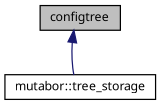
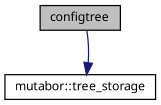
edge "mutabor::tree_storage" -> "configtree": reversed
